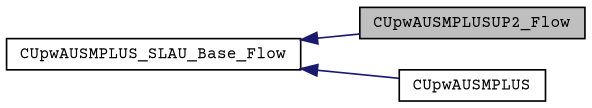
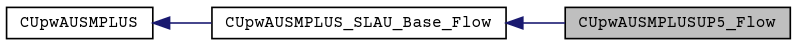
node "CUpwAUSMPLUSUP2_Flow": label "CUpwAUSMPLUSUP2_Flow" -> "CUpwAUSMPLUSUP5_Flow"
edge "CUpwAUSMPLUS" -> "CUpwAUSMPLUS_SLAU_Base_Flow": reversed
